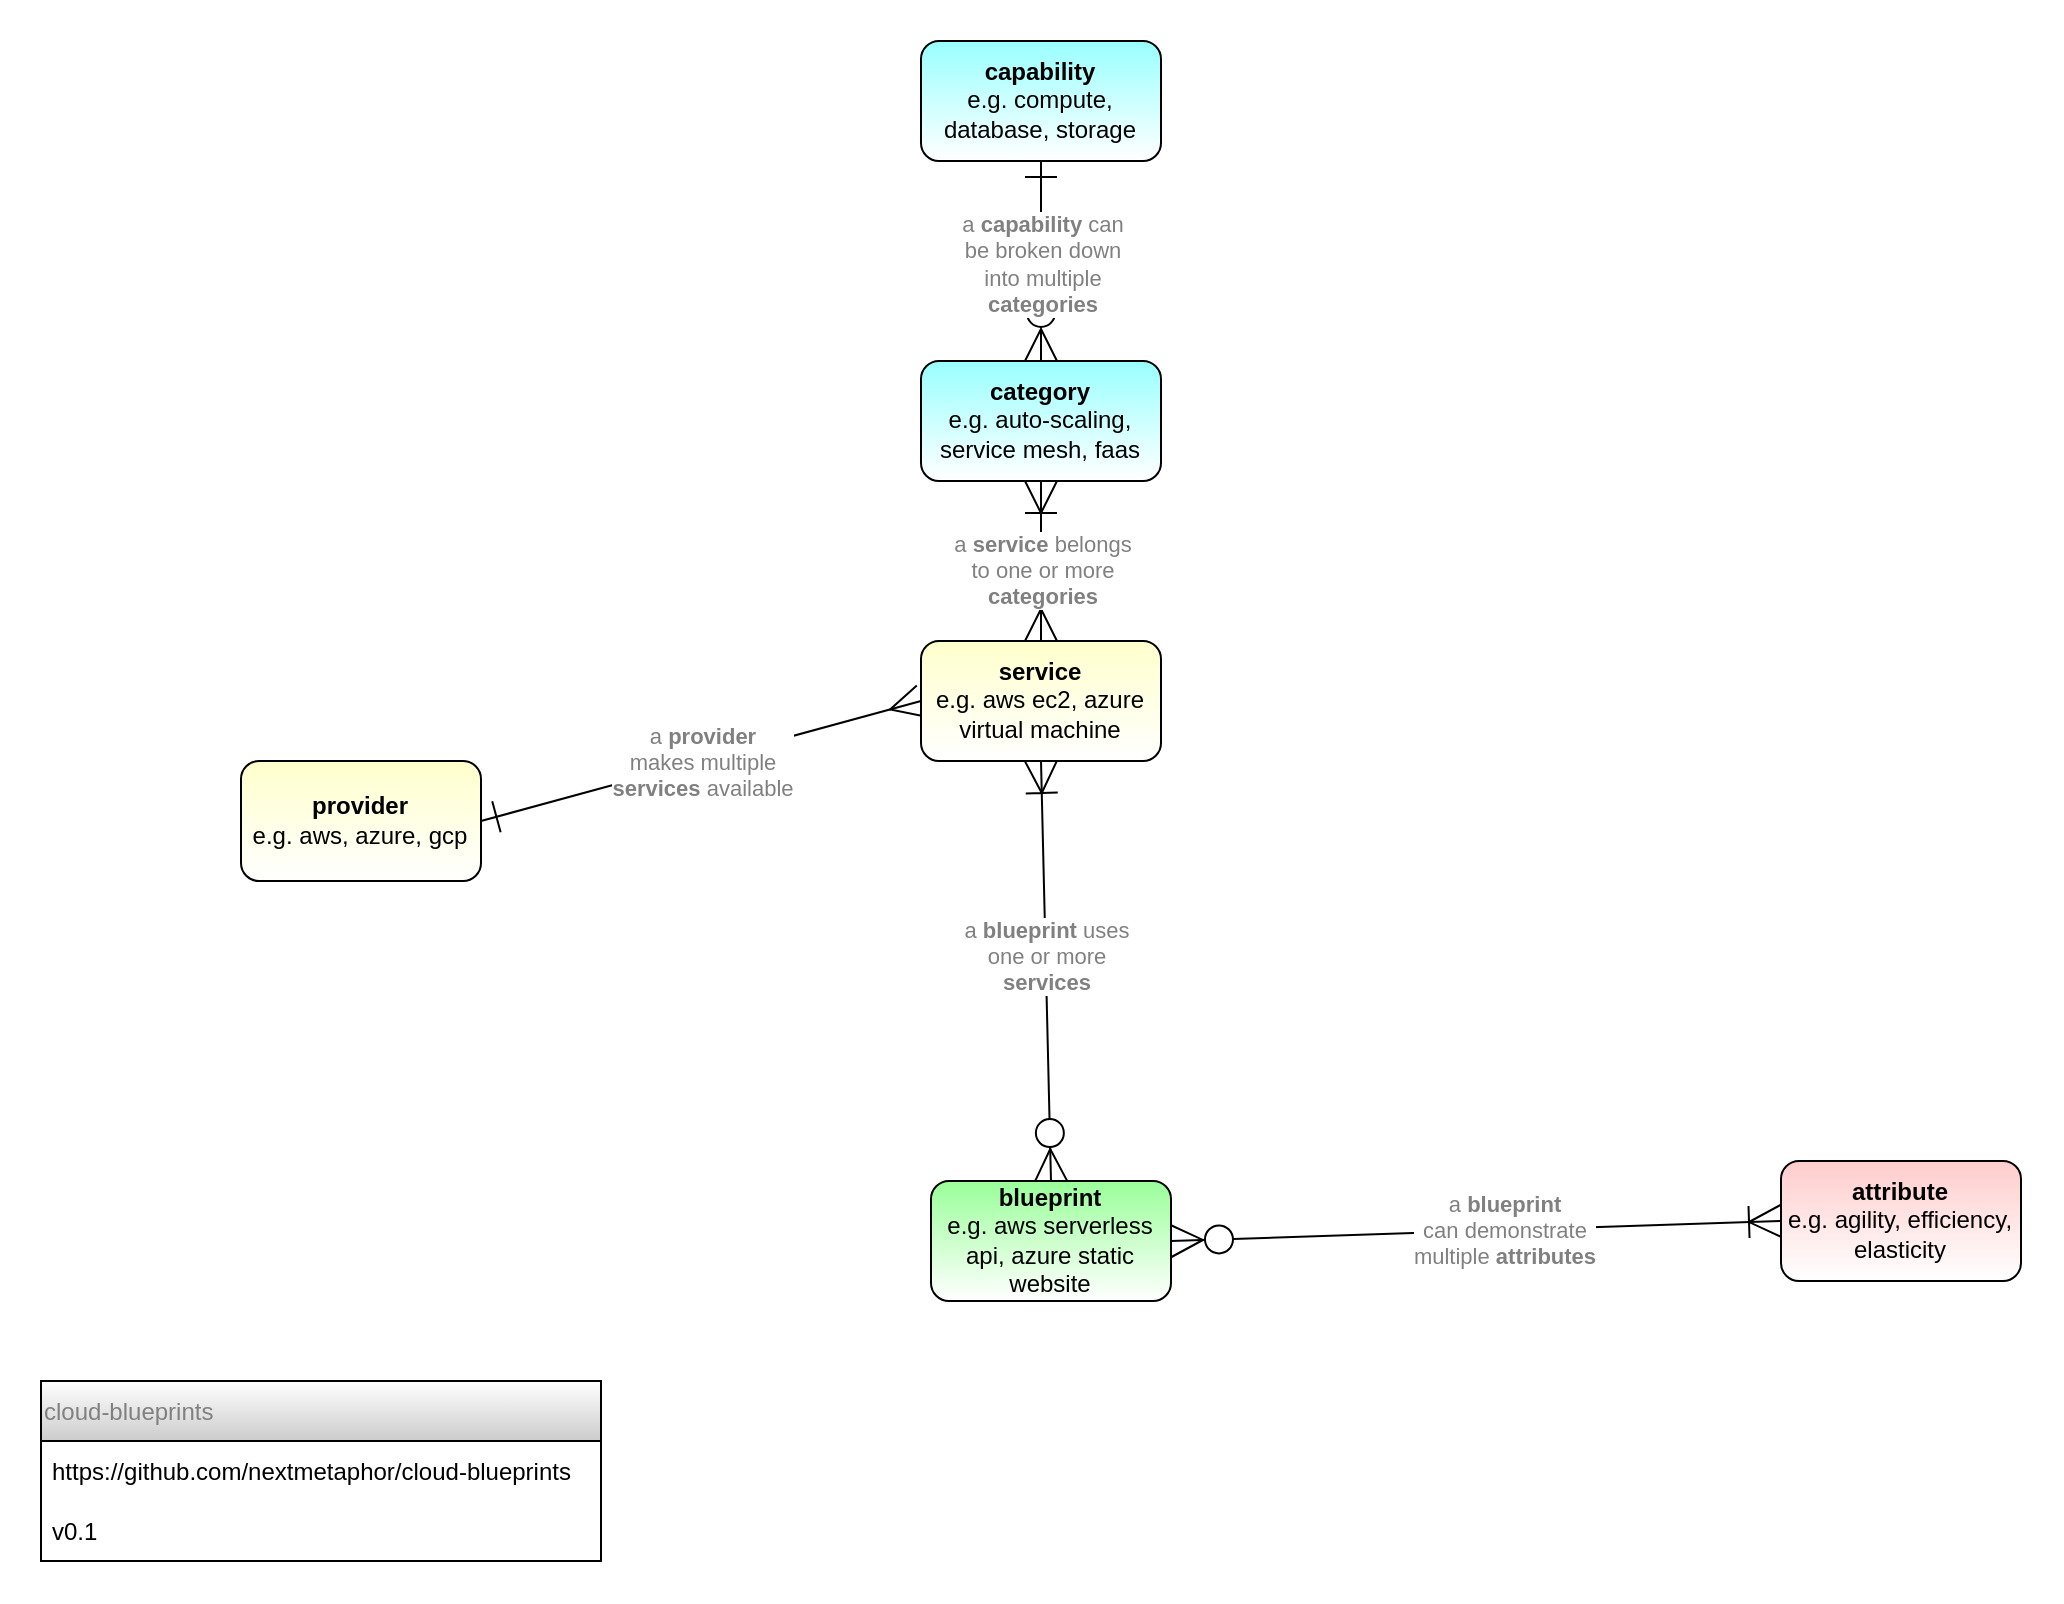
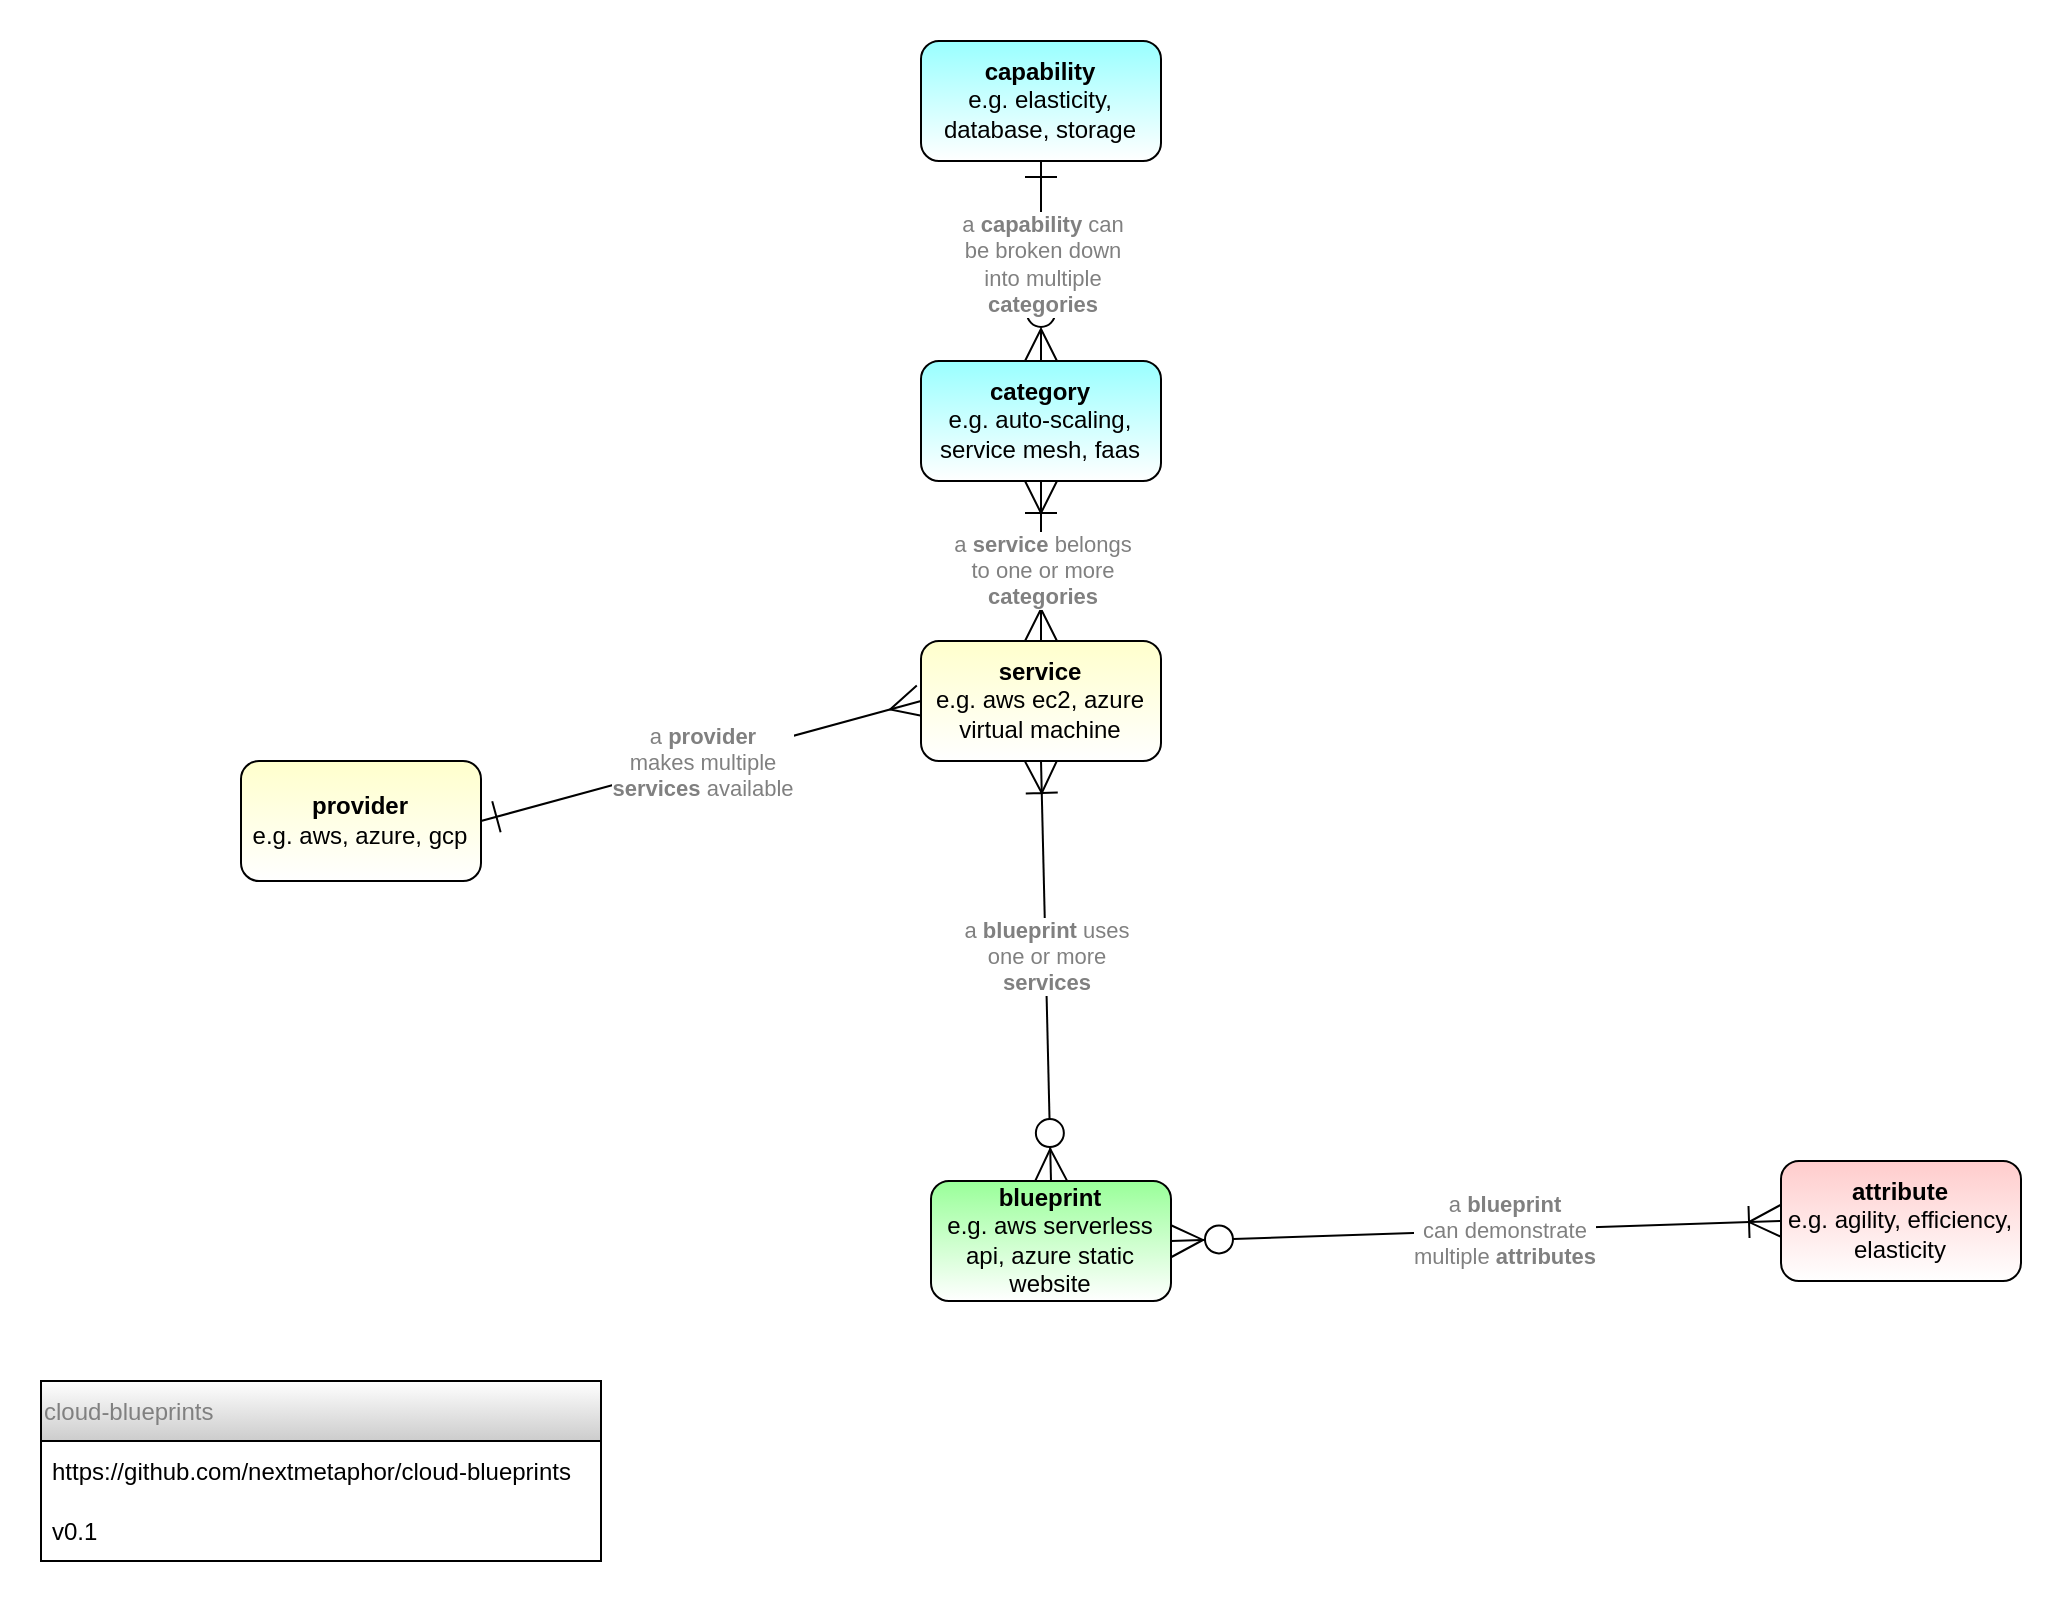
node "capability e.g. compute, database, storage": label "capability e.g. compute, database, storage" -> "capability e.g. elasticity, database, storage"
